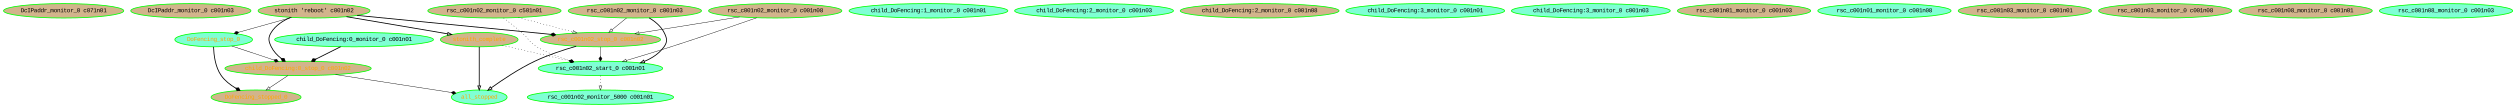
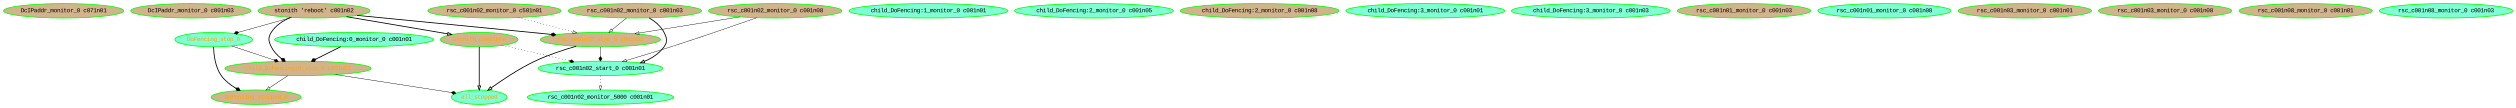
node "child_DoFencing:2_monitor_0 c001n03": label "child_DoFencing:2_monitor_0 c001n03" -> "child_DoFencing:2_monitor_0 c001n05"
edge "rsc_c001n02_monitor_0 c501n01" -> "rsc_c001n02_start_0 c001n01": removed
